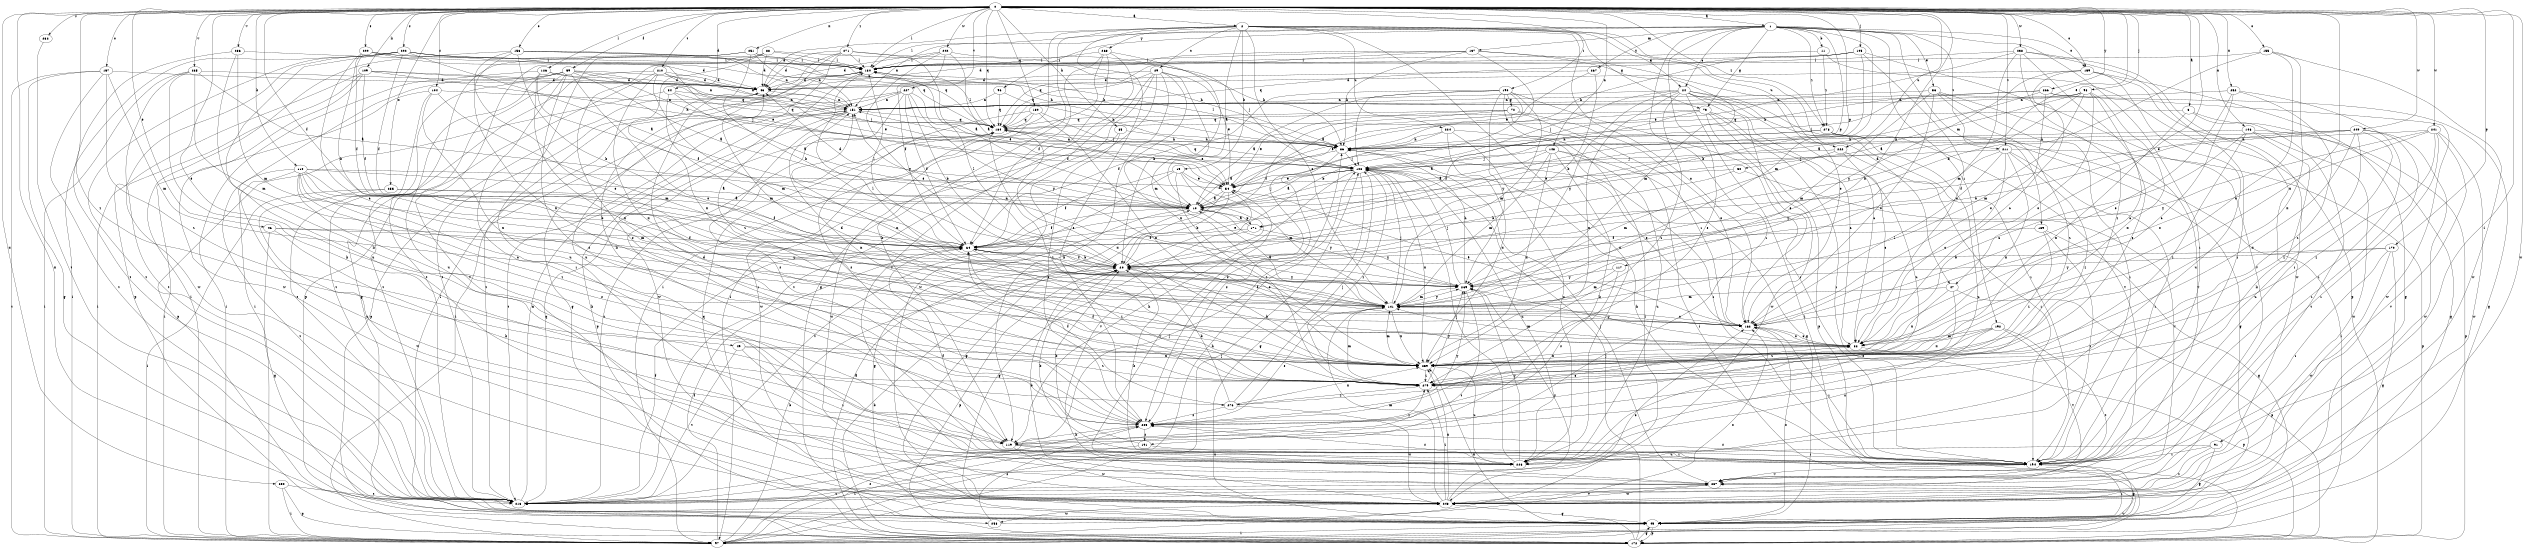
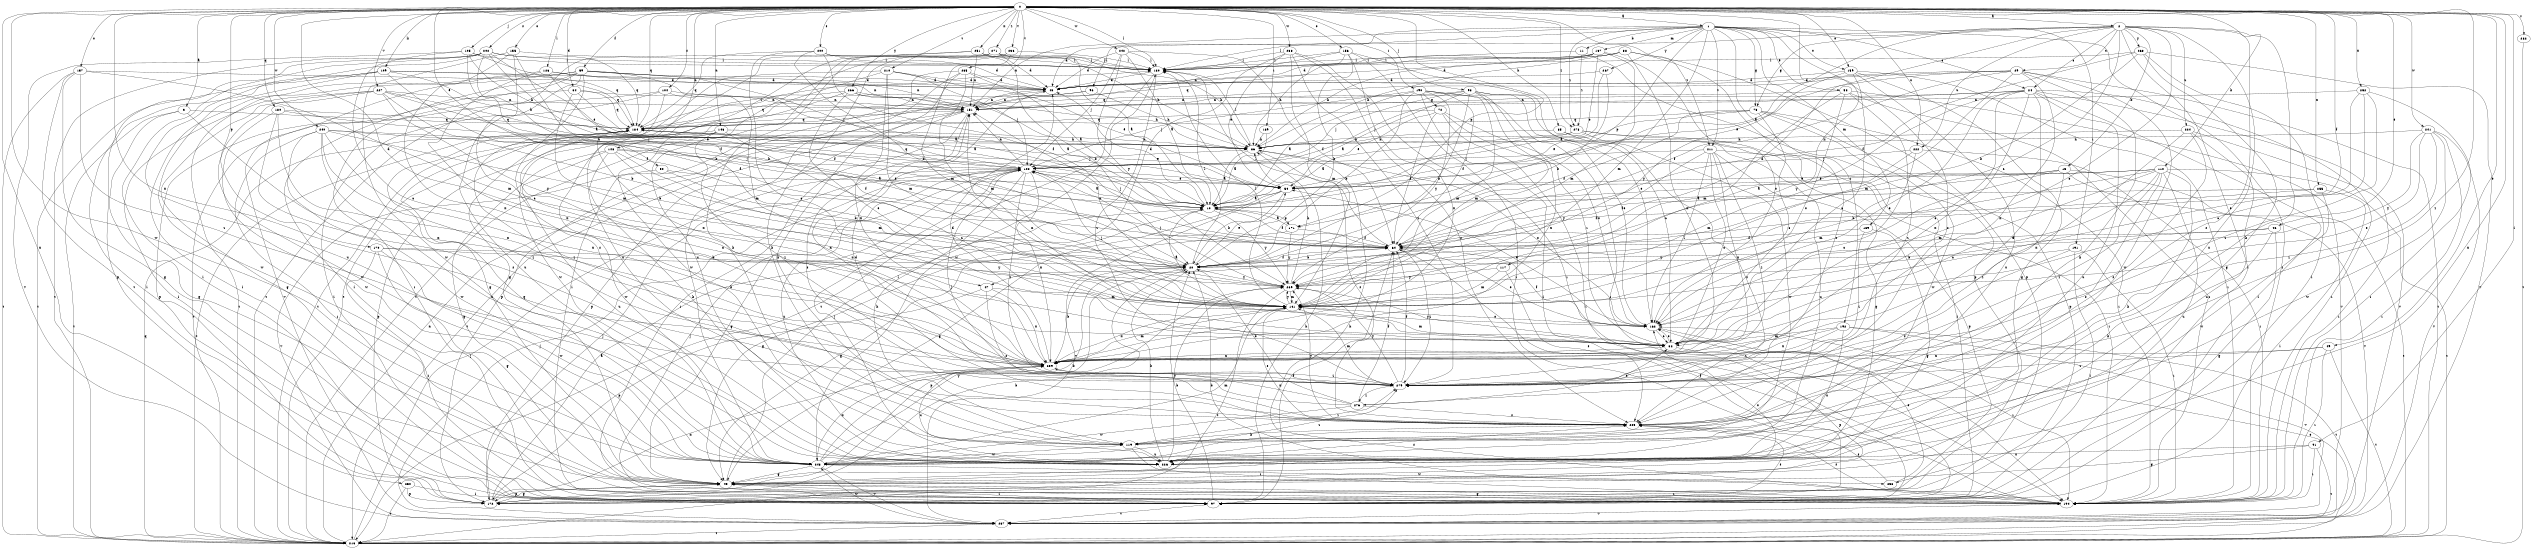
node "189": added
edge "59" -> "162": removed, label "o"
edge "216" -> "64": removed, label "f"
edge "139" -> "194": removed, label "r"
edge "205" -> "191": reversed
